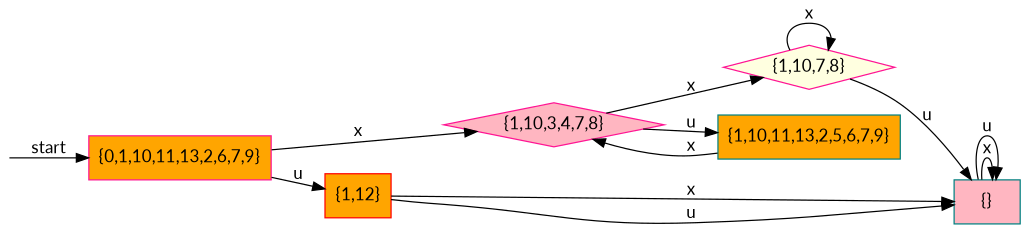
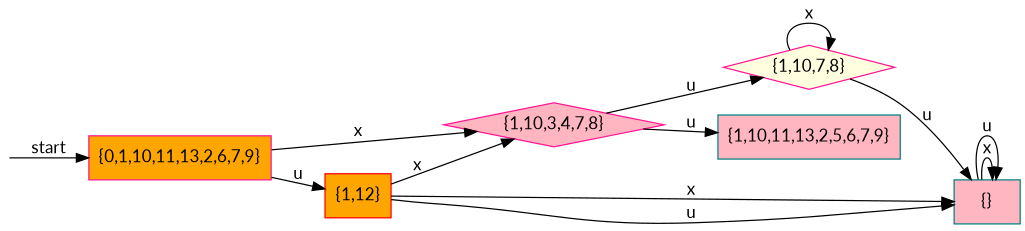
edge "{1,10,3,4,7,8}" -> "{1,10,7,8}": label "x" -> "u"
node "{1,10,11,13,2,5,6,7,9}": fillcolor orange -> lightpink
edge "{1,10,11,13,2,5,6,7,9}" -> "{1,10,3,4,7,8}": now "{1,12}" -> "{1,10,3,4,7,8}"
